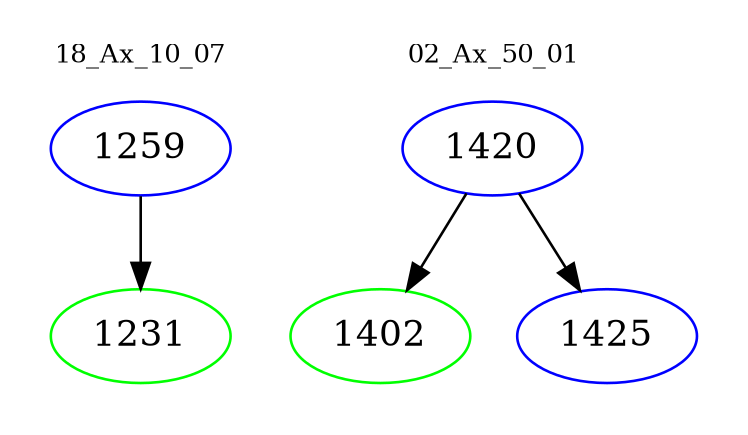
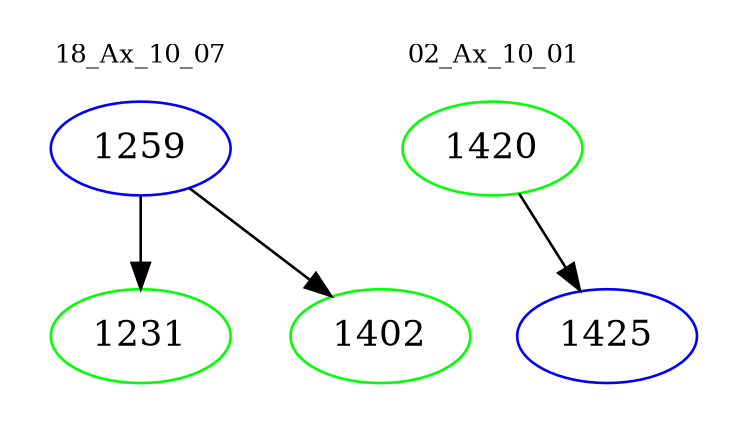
cluster "02_Ax_50_01": label "02_Ax_50_01" -> "02_Ax_10_01"
node "1420": color blue -> green
edge "1420" -> "1402": now "1259" -> "1402"
